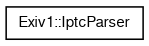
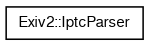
node "Exiv1::IptcParser": label "Exiv1::IptcParser" -> "Exiv2::IptcParser"
